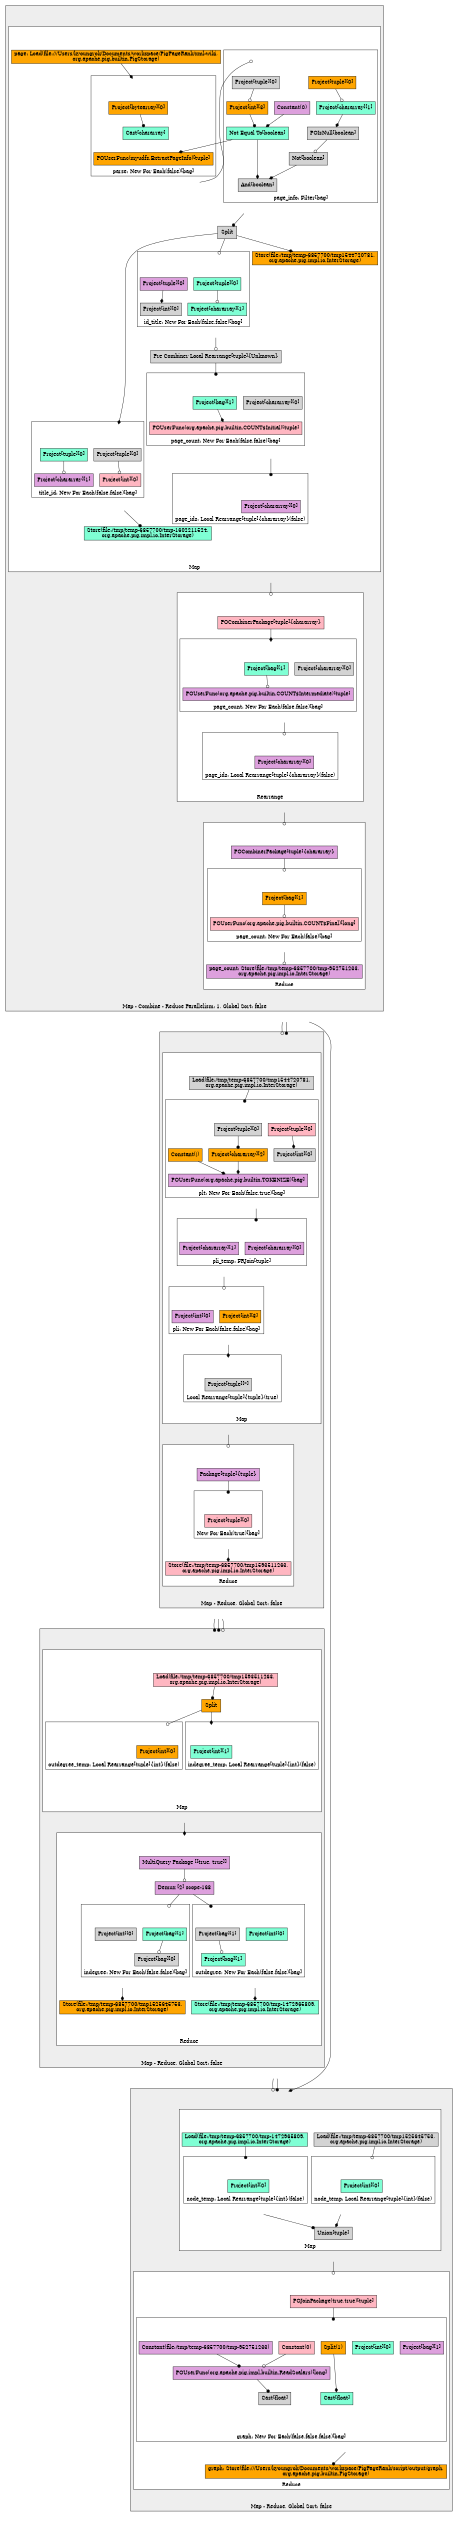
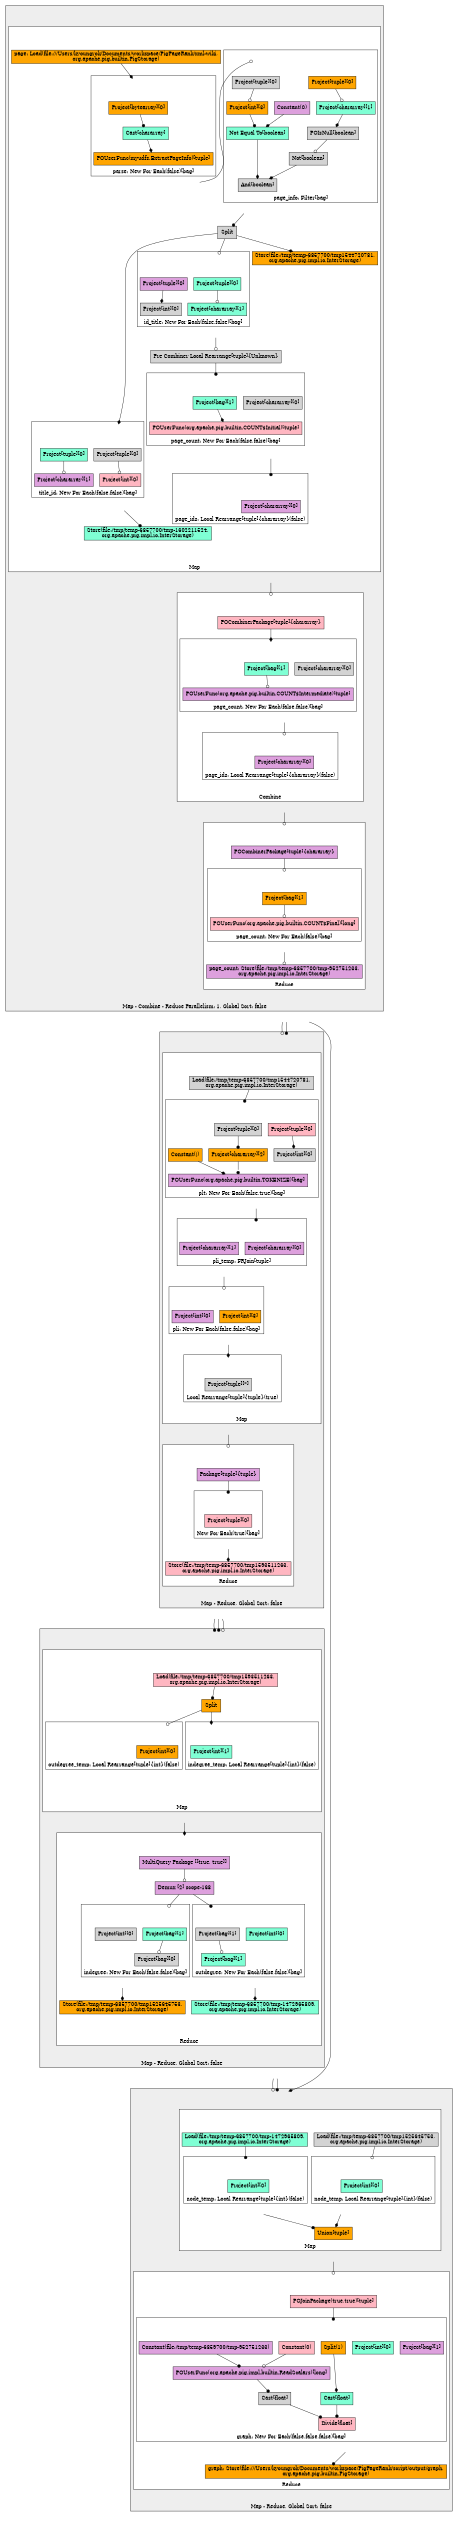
edge "Not Equal To[boolean]" -> "POUserFunc(myudfs.ExtractPageInfo)[tuple]": now "Cast[chararray]" -> "POUserFunc(myudfs.ExtractPageInfo)[tuple]"
cluster "Rearrange": label "Rearrange" -> "Combine"
edge "Project[chararray][2]" -> "POUserFunc(org.apache.pig.builtin.TOKENIZE)[bag]": arrowhead diamond -> dot
node "Union[tuple]": fillcolor lightgrey -> orange
node "Constant(file:/tmp/temp-6857700/tmp-952751233)": label "Constant(file:/tmp/temp-6857700/tmp-952751233)" -> "Constant(file:/tmp/temp-6859700/tmp-952751233)"
node "Divide[float]": added
